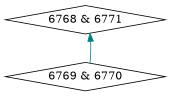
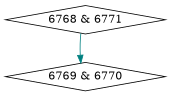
edge "6769 & 6770" -> "6768 & 6771": reversed
